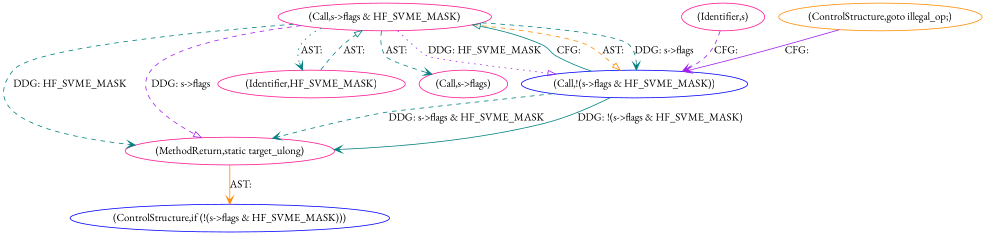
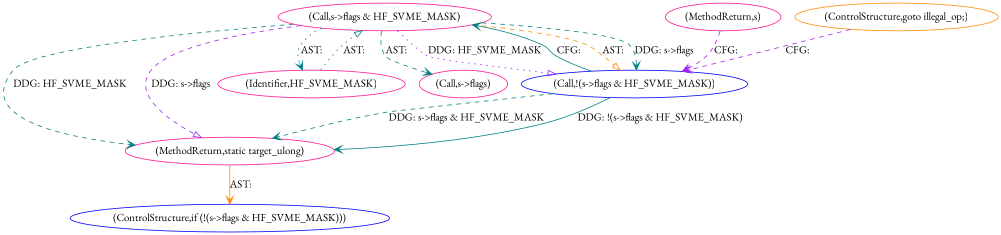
node "(Identifier,s)": label "(Identifier,s)" -> "(MethodReturn,s)"
edge "(Call,!(s->flags & HF_SVME_MASK))" -> "(Call,s->flags & HF_SVME_MASK)": arrowhead onormal -> vee
edge "(ControlStructure,goto illegal_op;)" -> "(Call,!(s->flags & HF_SVME_MASK))": style solid -> dashed
edge "(Identifier,HF_SVME_MASK)" -> "(Call,s->flags & HF_SVME_MASK)": style dashed -> dotted
